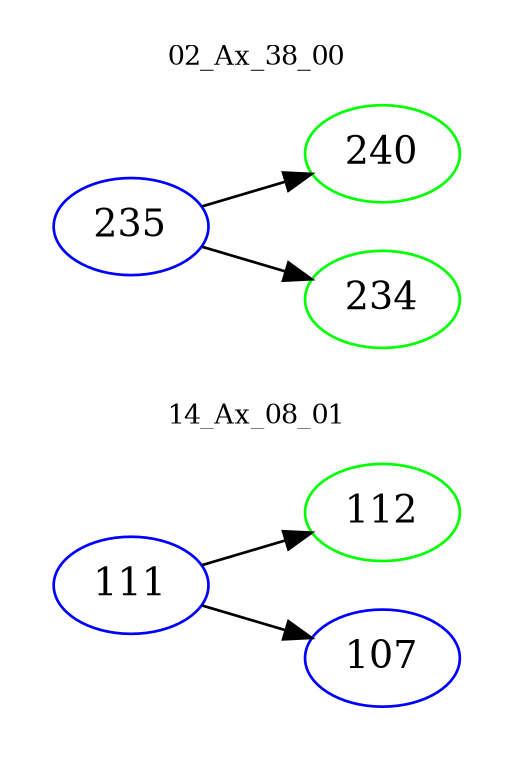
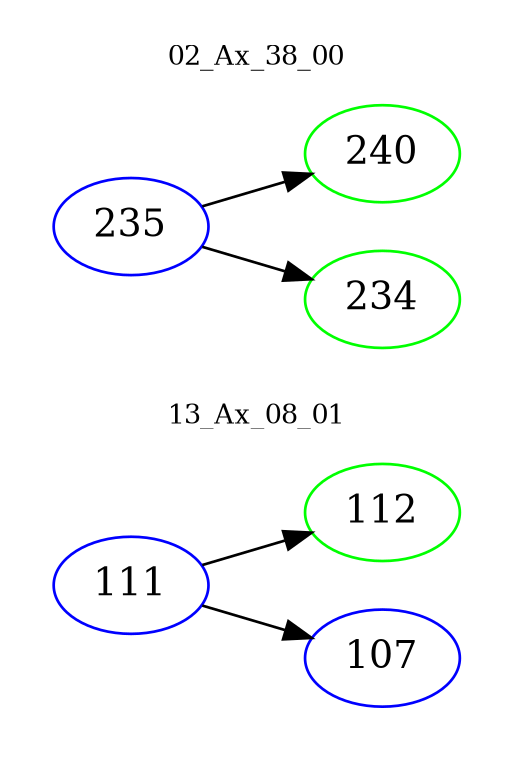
cluster "14_Ax_08_01": label "14_Ax_08_01" -> "13_Ax_08_01"
